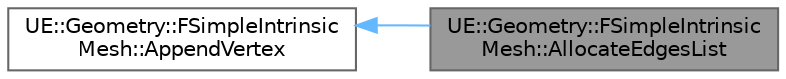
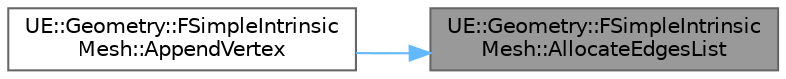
edge "UE::Geometry::FSimpleIntrinsic Mesh::AllocateEdgesList" -> "UE::Geometry::FSimpleIntrinsic Mesh::AppendVertex": reversed
